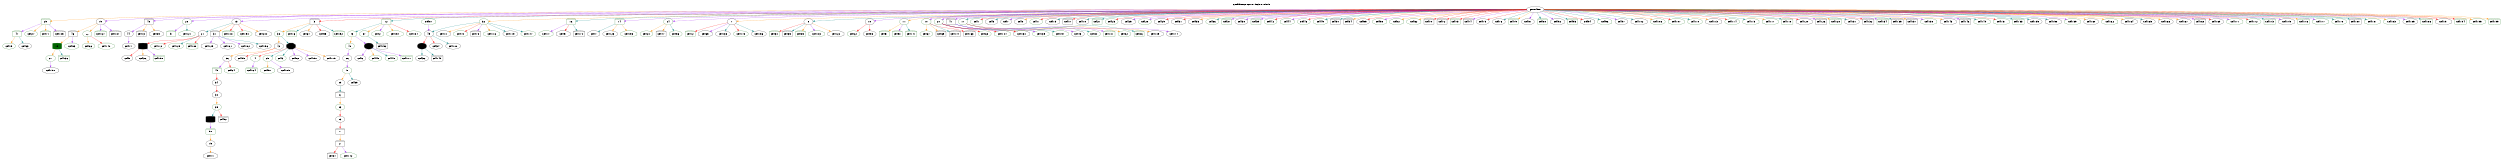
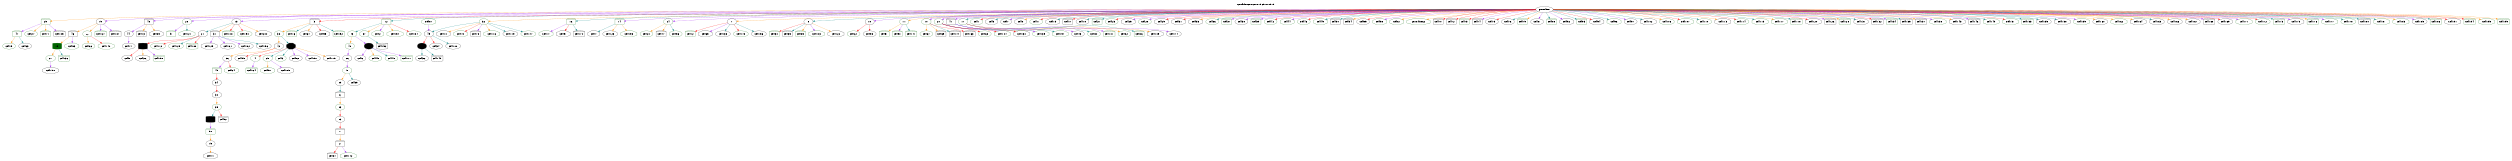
node "cell62": label "cell62" -> "germline62"
